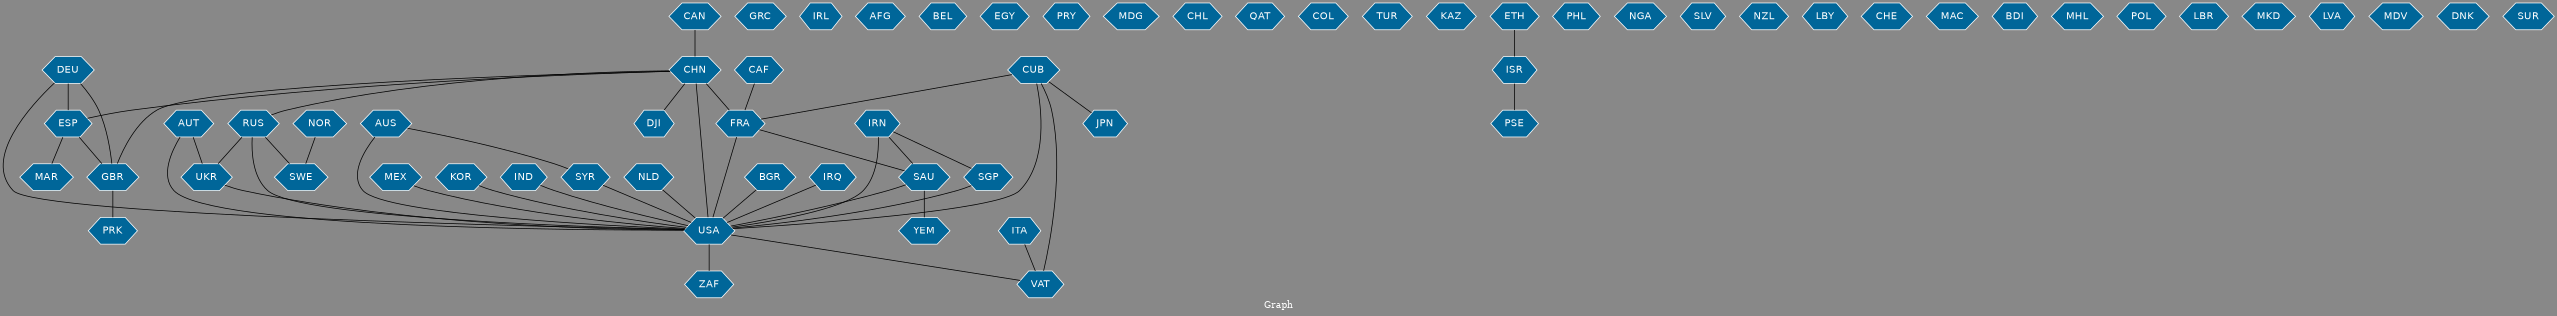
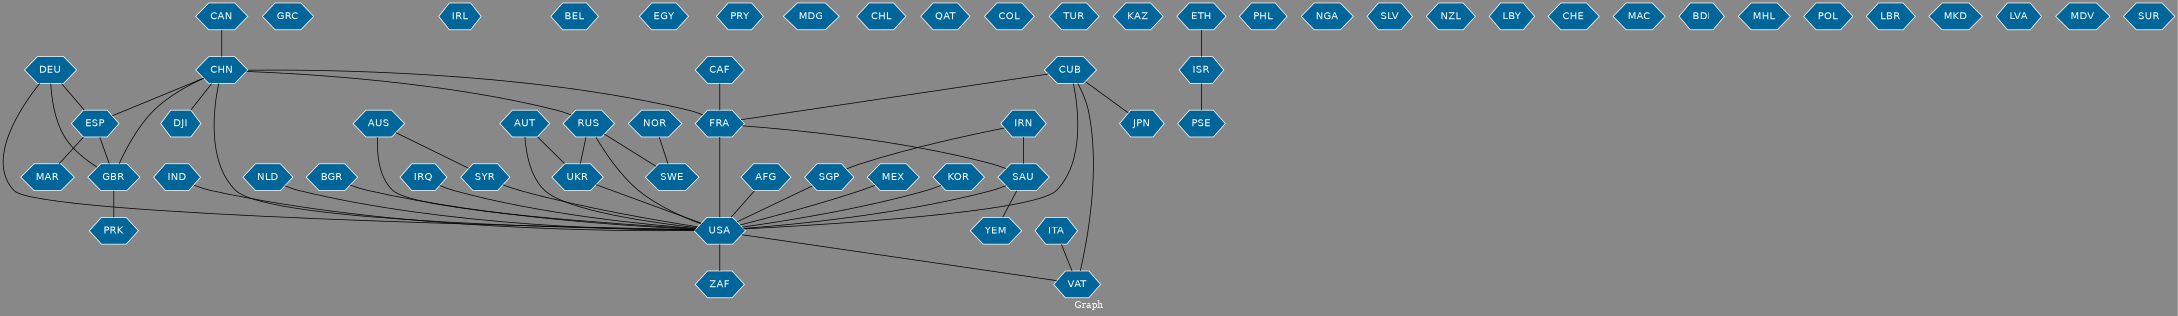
node "DNK": removed
edge "IRN" -- "USA": now "AFG" -- "USA"
